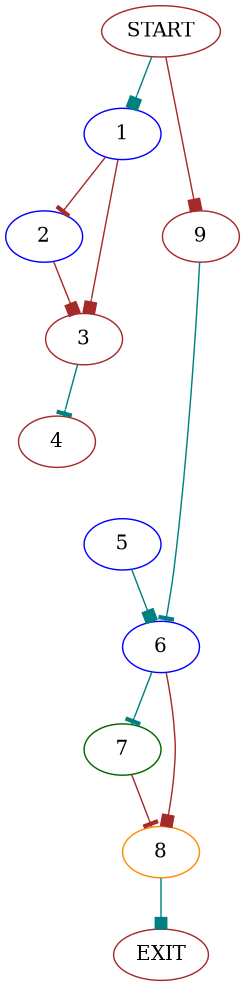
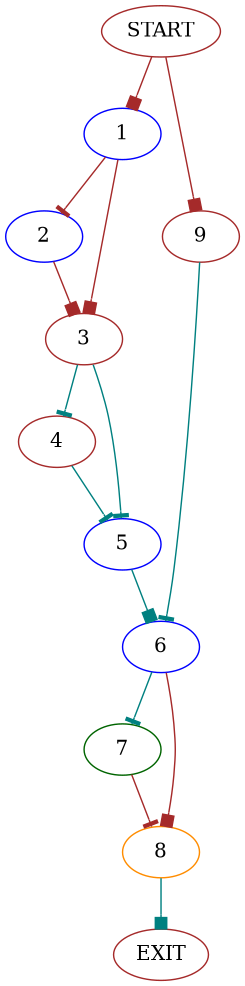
edge "START" -> "1": color teal -> brown
edge "3" -> "5": added
edge "4" -> "5": added
